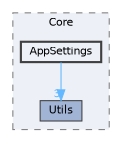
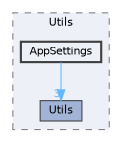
cluster "Core": label "Core" -> "Utils"
